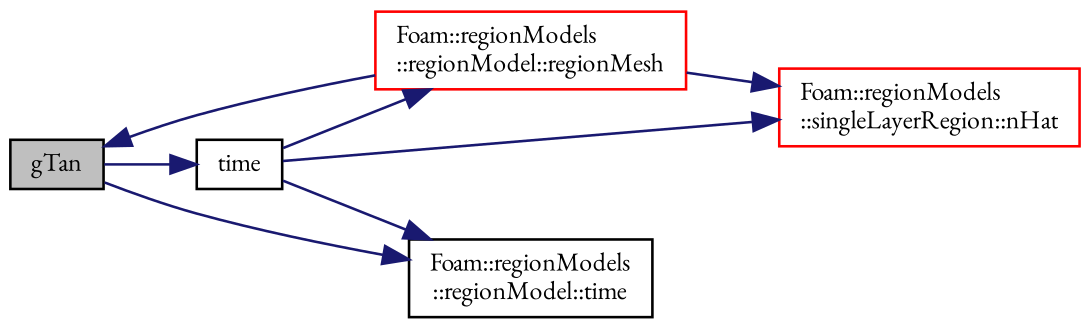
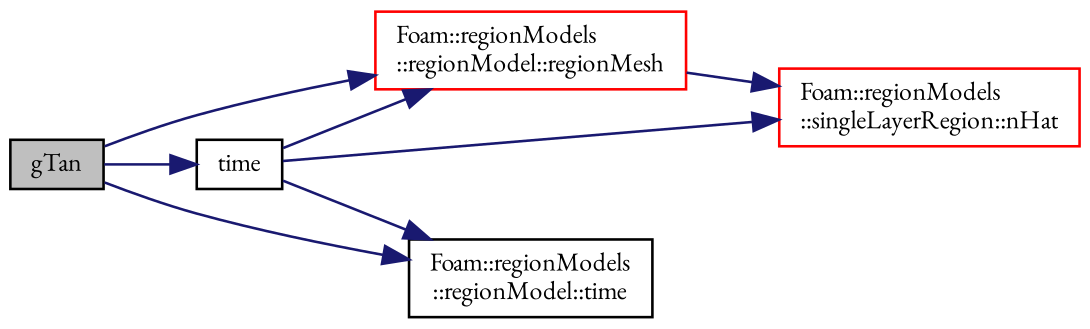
edge "Foam::regionModels ::regionModel::regionMesh" -> "gTan": reversed
